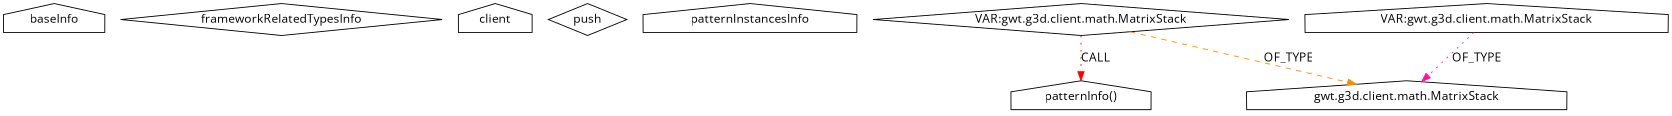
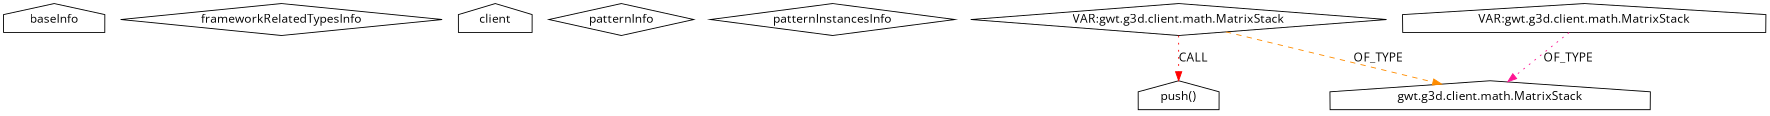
node "push": label "push" -> "patternInfo"
node "patternInstancesInfo": shape house -> diamond
node "patternInfo()": label "patternInfo()" -> "push()"
